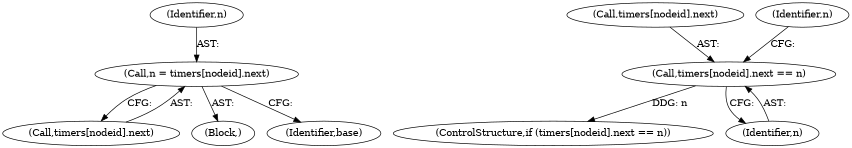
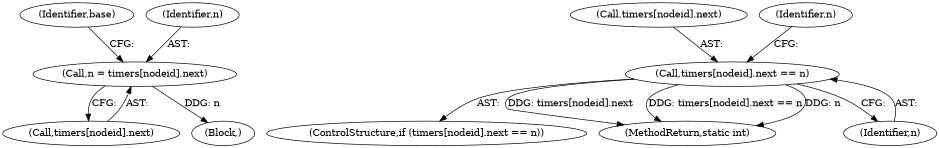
edge "(Call,n = timers[nodeid].next)" -> "(Identifier,base)": reversed
edge "(Call,n = timers[nodeid].next)" -> "(Block,)": label "AST: " -> "DDG: n"
edge "(Call,timers[nodeid].next == n)" -> "(ControlStructure,if (timers[nodeid].next == n))": label "DDG: n" -> "AST: "
node "(MethodReturn,static int)": added
